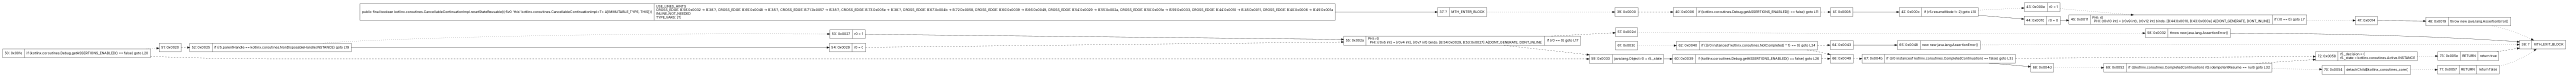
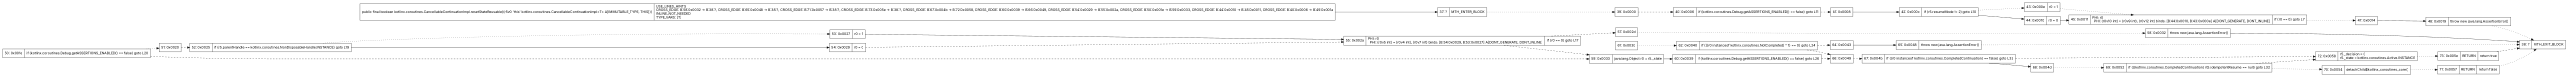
node "65: 0x0048": text "new new java.lang.AssertionError()" -> "throw new java.lang.AssertionError()"
